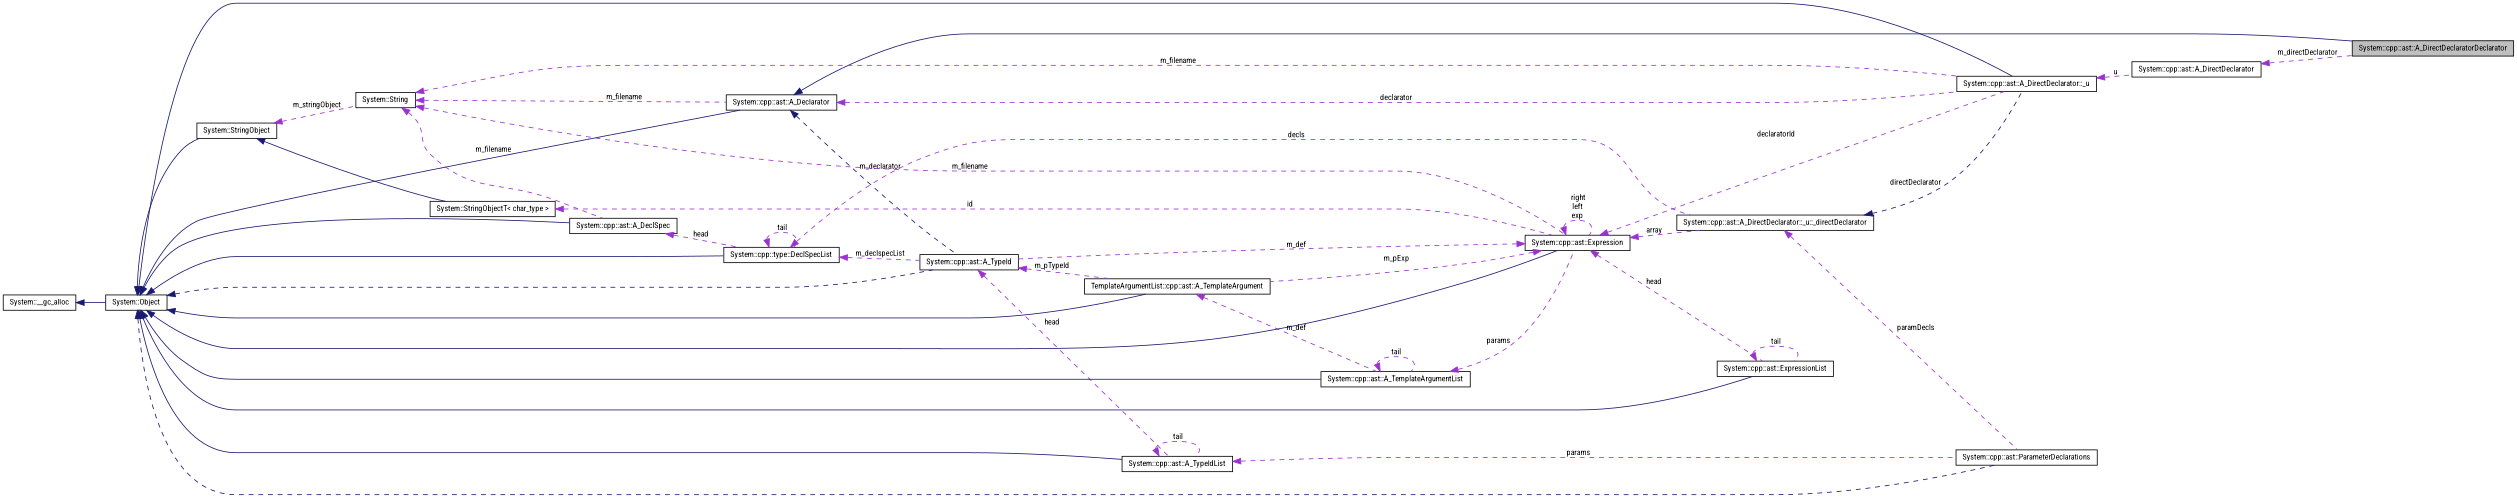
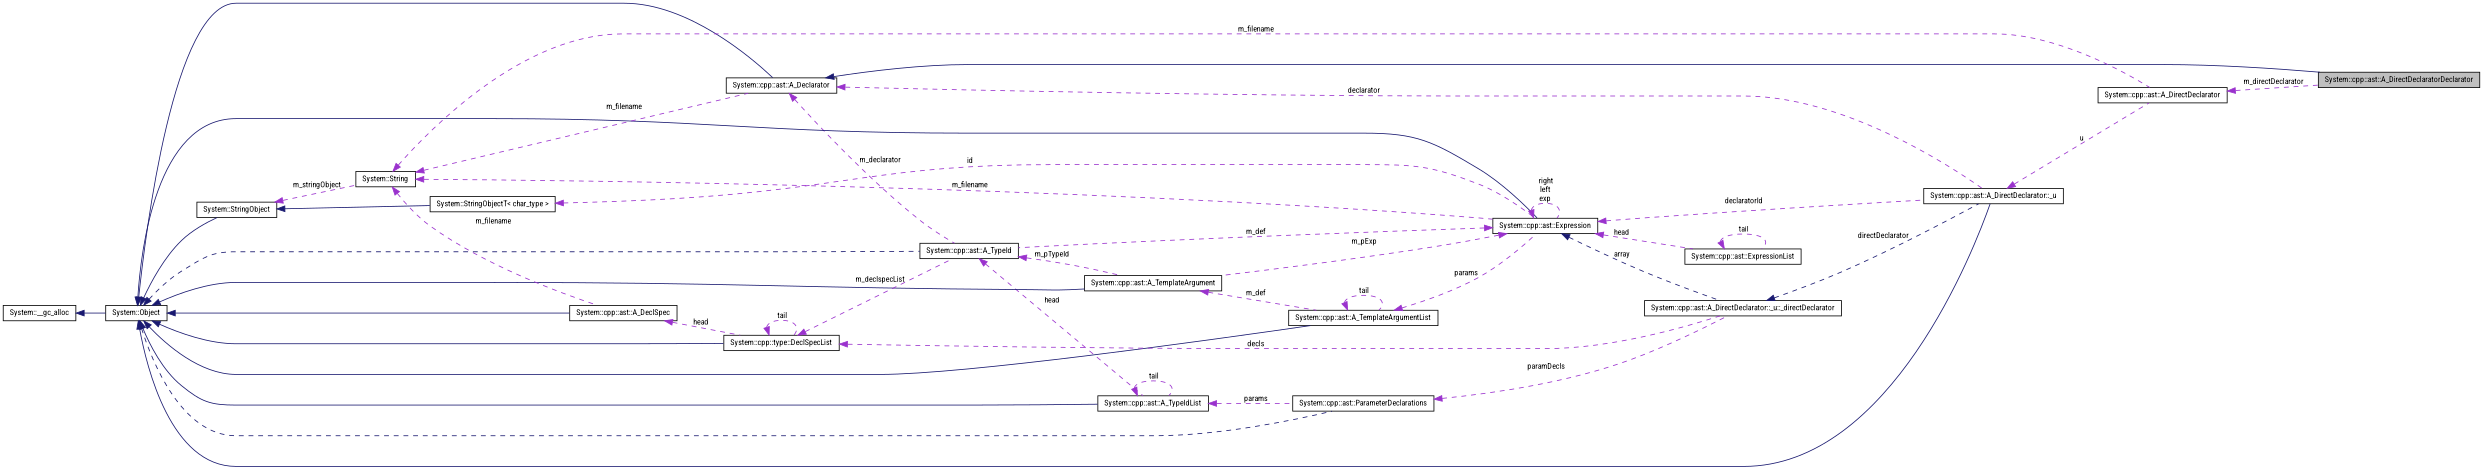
edge "System::cpp::ast::A_DirectDeclarator::_u" -> "System::String": now "System::cpp::ast::A_DirectDeclarator" -> "System::String"
edge "System::cpp::ast::A_TypeId" -> "System::cpp::ast::A_Declarator": color midnightblue -> darkorchid3
edge "System::cpp::ast::A_DirectDeclarator::_u::_directDeclarator" -> "System::cpp::ast::Expression": color darkorchid3 -> midnightblue
node "TemplateArgumentList::cpp::ast::A_TemplateArgument": label "TemplateArgumentList::cpp::ast::A_TemplateArgument" -> "System::cpp::ast::A_TemplateArgument"
edge "System::cpp::ast::ParameterDeclarations" -> "System::cpp::ast::A_DirectDeclarator::_u::_directDeclarator": reversed
edge "System::cpp::ast::ExpressionList" -> "System::Object": removed
